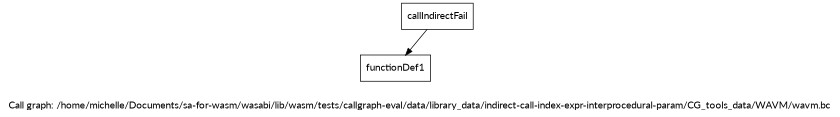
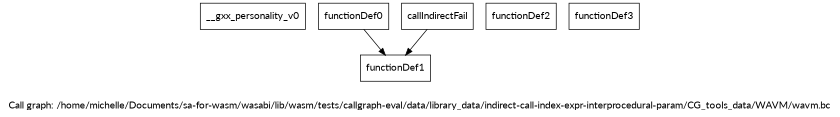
node "__gxx_personality_v0": added
node "functionDef0": added
node "functionDef2": added
node "functionDef3": added
